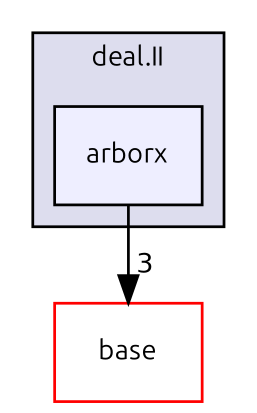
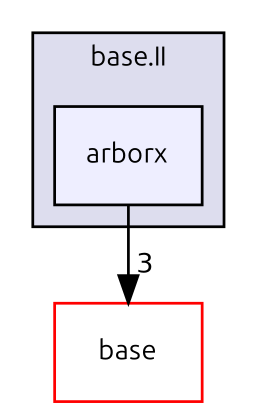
cluster "deal.II": label "deal.II" -> "base.II"
